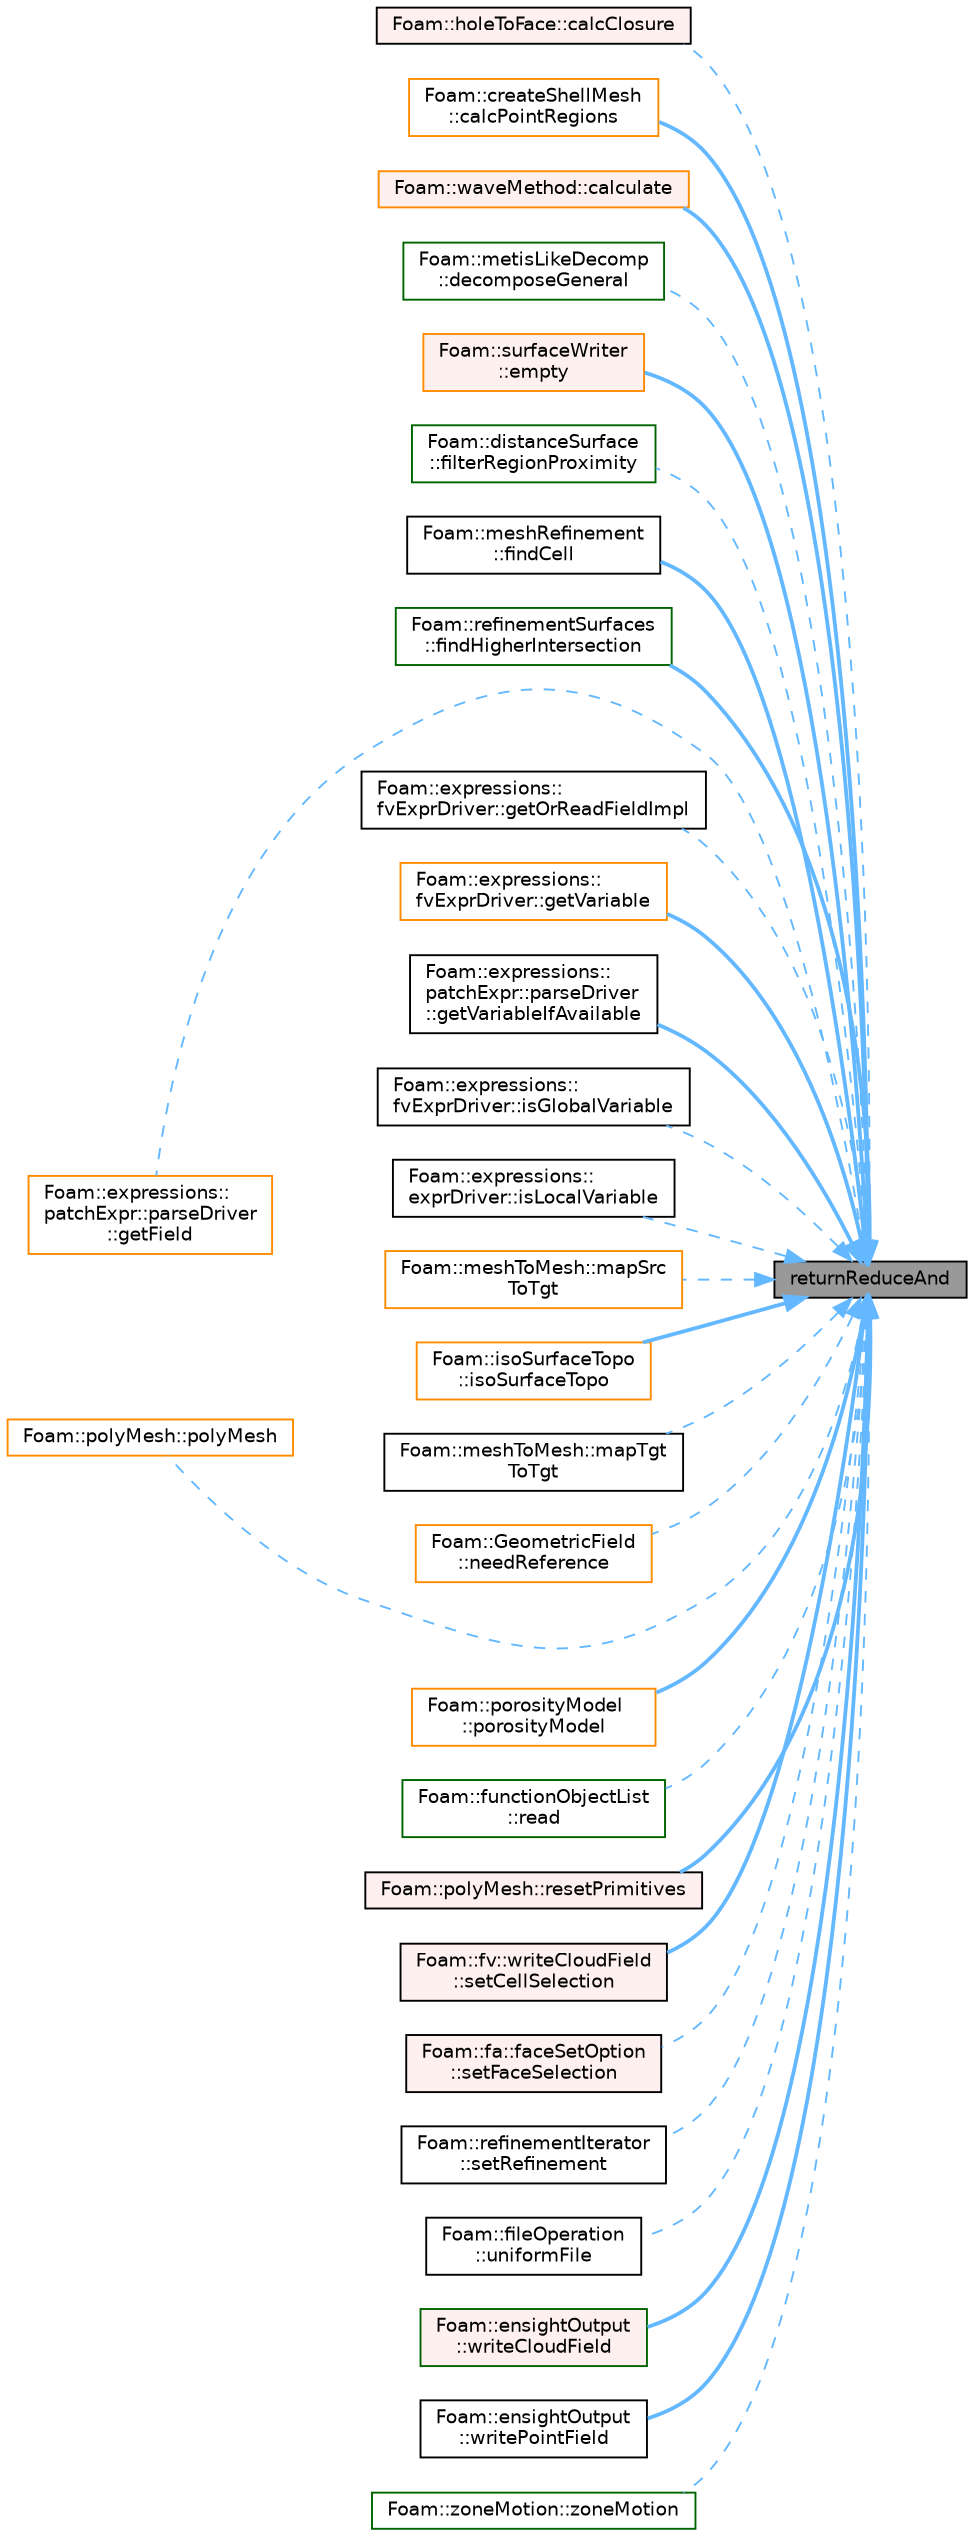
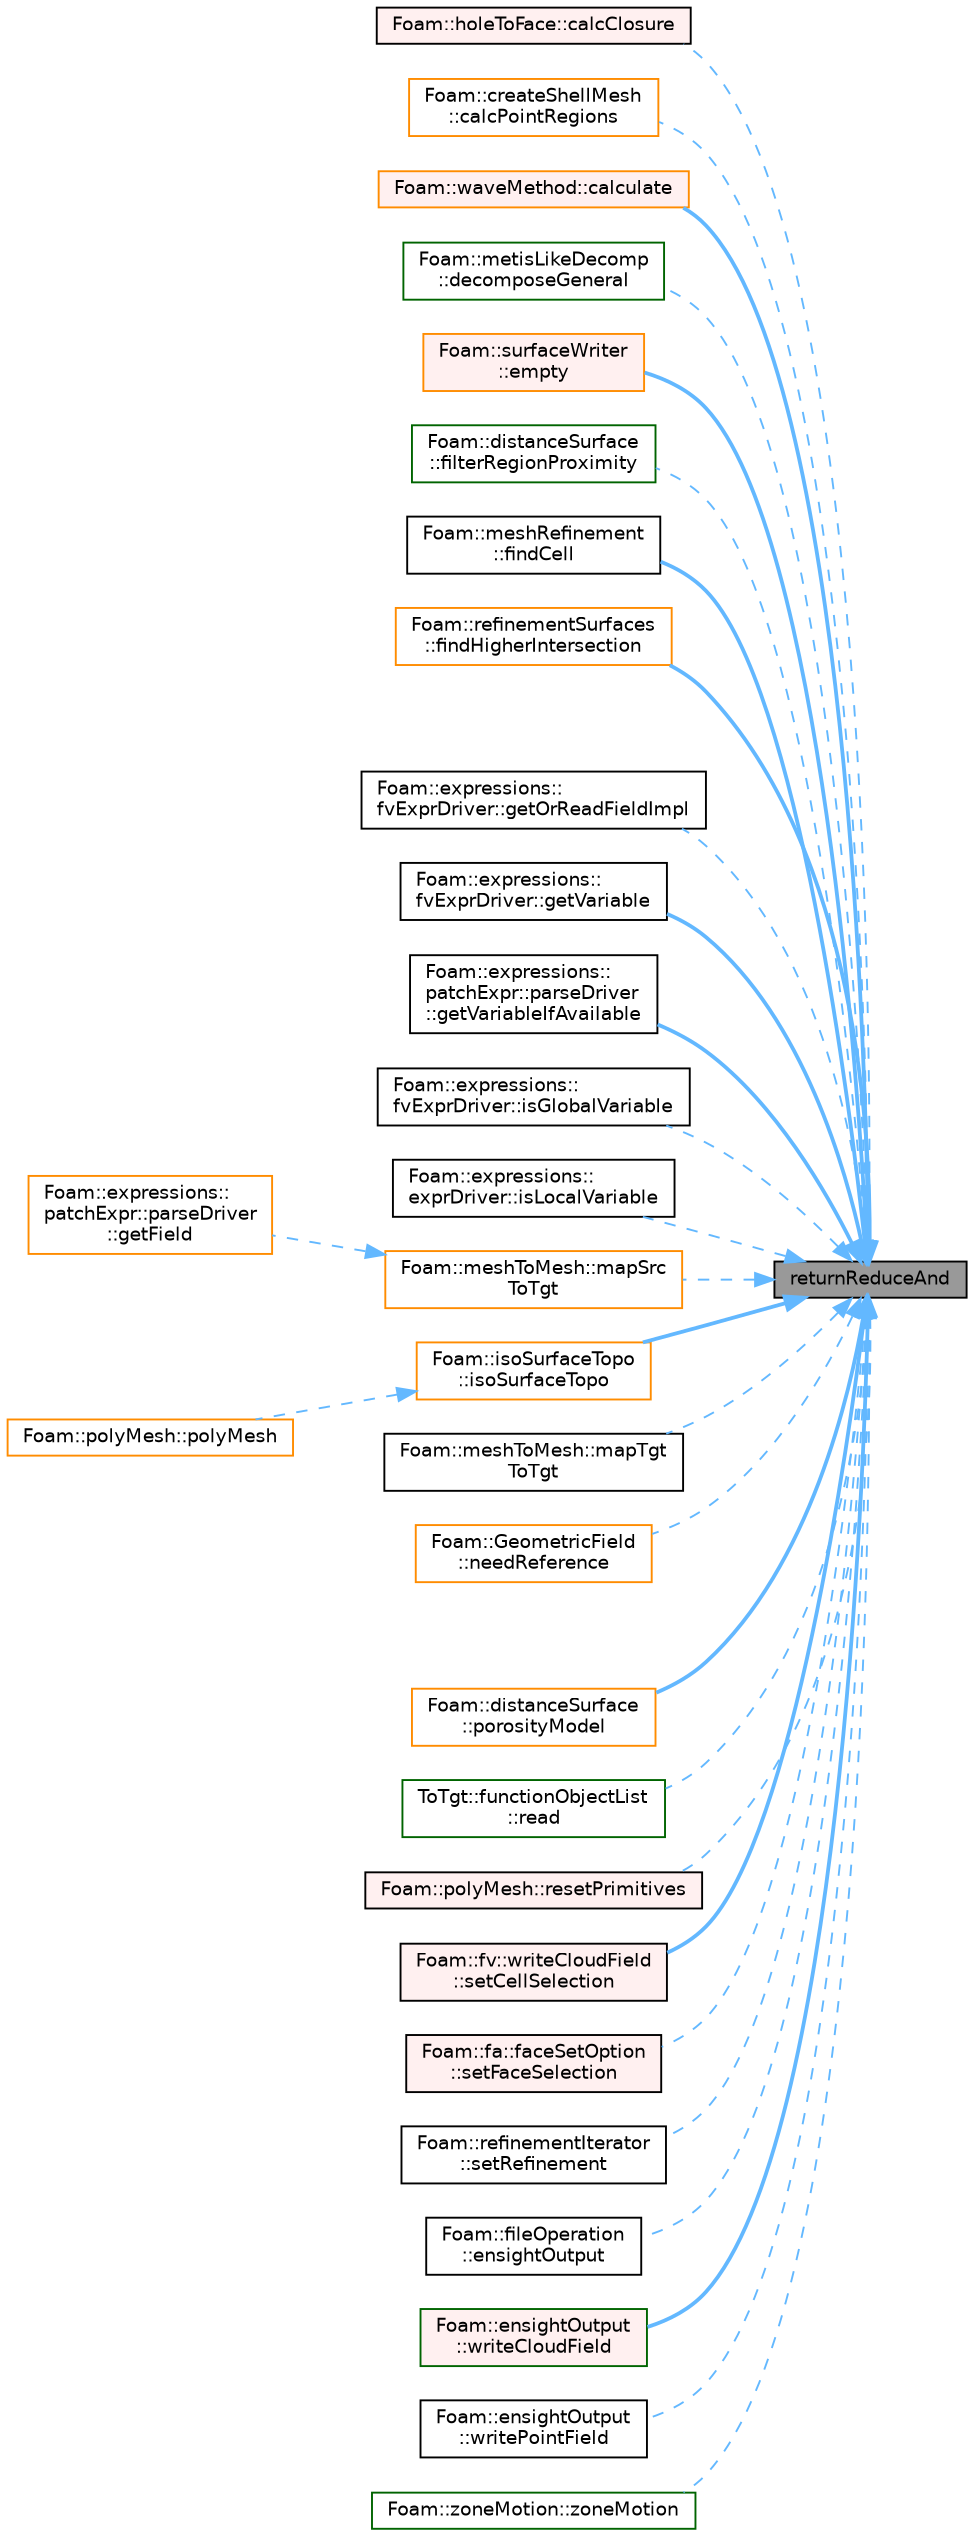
edge "Foam::createShellMesh ::calcPointRegions" -> "returnReduceAnd": style bold -> dashed
node "Foam::refinementSurfaces ::findHigherIntersection": color darkgreen -> darkorange
edge "Foam::expressions:: patchExpr::parseDriver ::getField" -> "returnReduceAnd": now "Foam::expressions:: patchExpr::parseDriver ::getField" -> "Foam::meshToMesh::mapSrc ToTgt"
node "Foam::expressions:: fvExprDriver::getVariable": color darkorange -> black
edge "Foam::polyMesh::resetPrimitives" -> "returnReduceAnd": style bold -> dashed
edge "Foam::polyMesh::polyMesh" -> "returnReduceAnd": now "Foam::polyMesh::polyMesh" -> "Foam::isoSurfaceTopo ::isoSurfaceTopo"
node "Foam::porosityModel ::porosityModel": label "Foam::porosityModel ::porosityModel" -> "Foam::distanceSurface ::porosityModel"
node "Foam::functionObjectList ::read": label "Foam::functionObjectList ::read" -> "ToTgt::functionObjectList ::read"
edge "Foam::ensightOutput ::writePointField" -> "returnReduceAnd": style bold -> dashed
node "Foam::fileOperation ::uniformFile": label "Foam::fileOperation ::uniformFile" -> "Foam::fileOperation ::ensightOutput"
